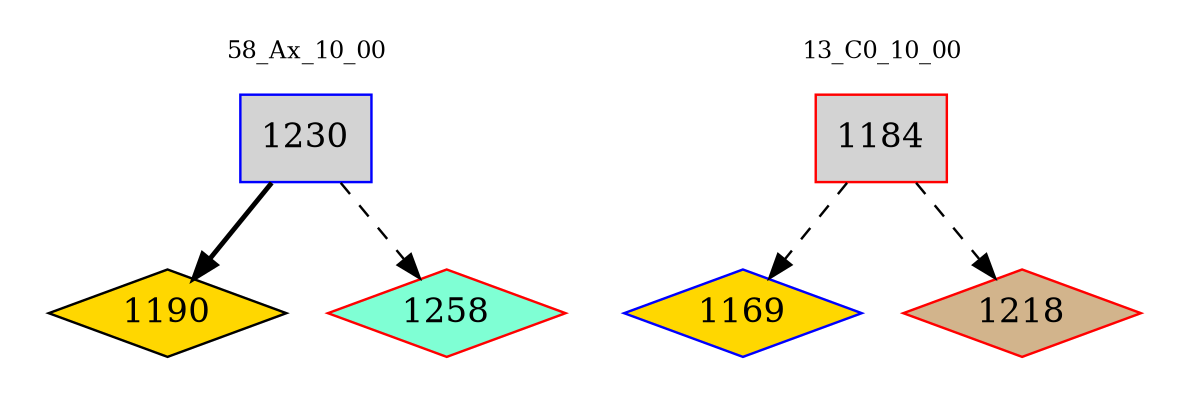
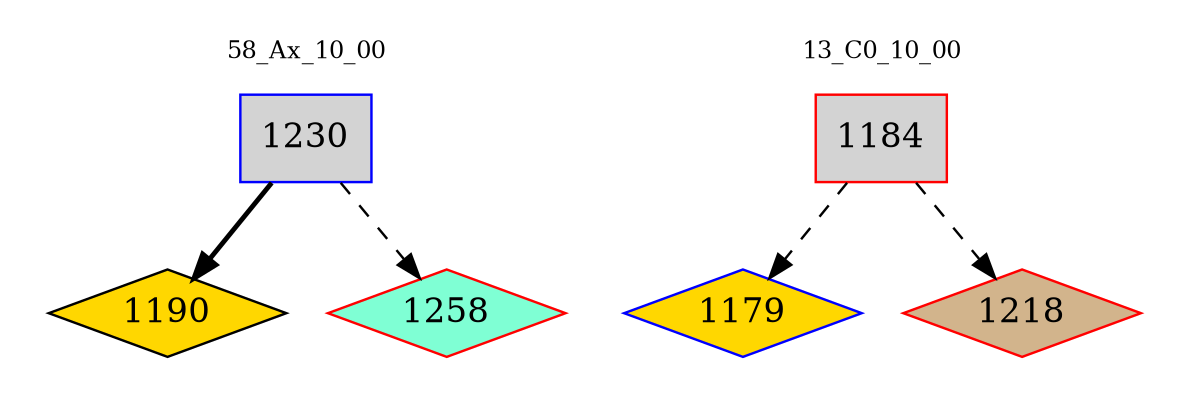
node "1169": label "1169" -> "1179"
